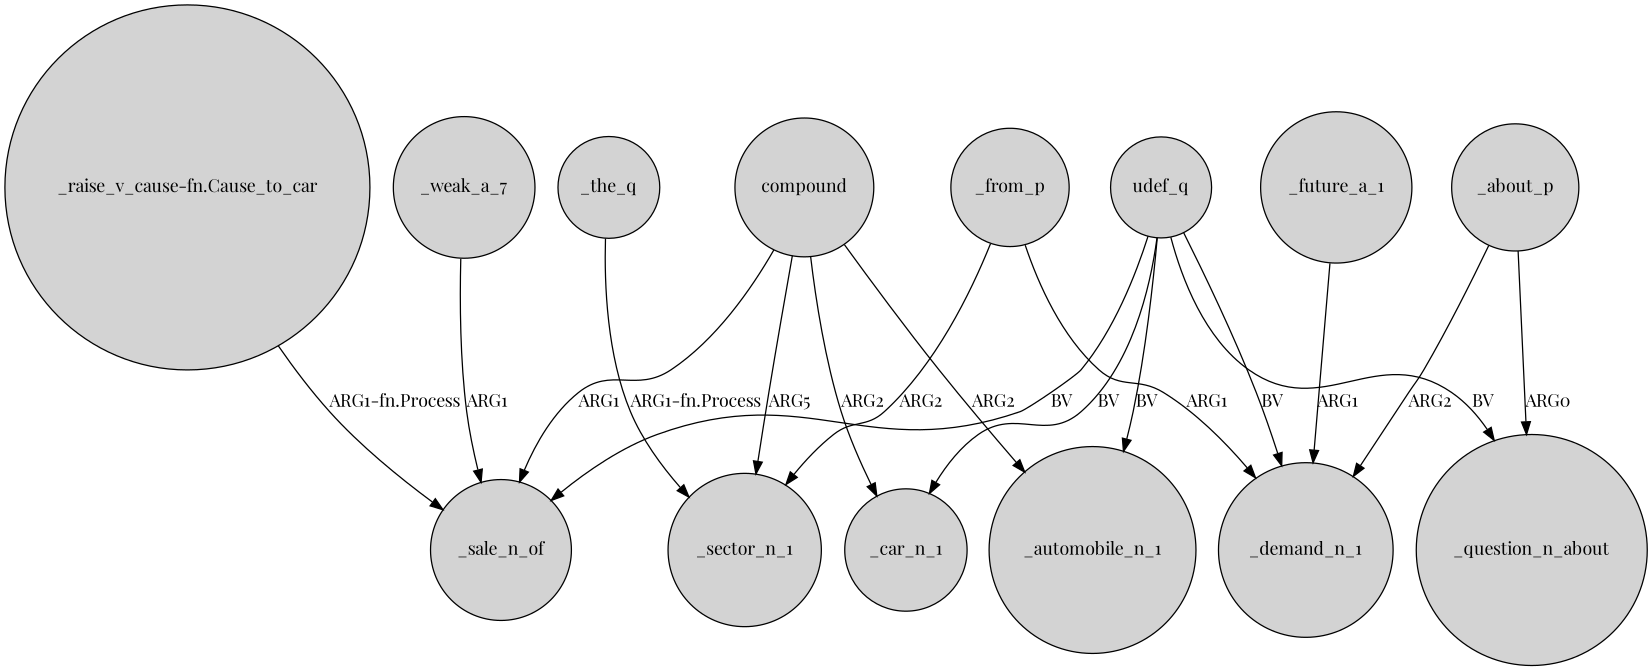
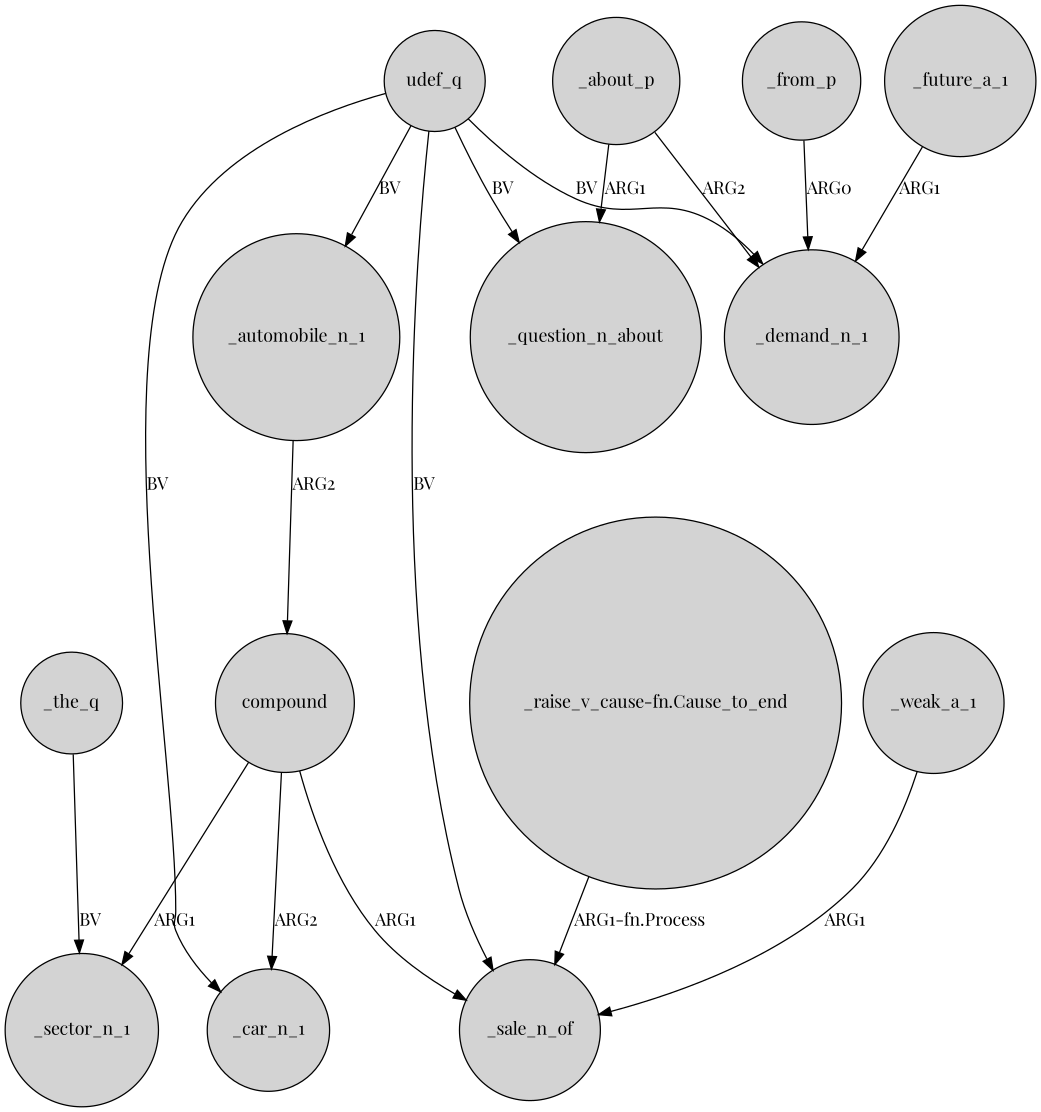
node "_raise_v_cause-fn.Cause_to_car": label "_raise_v_cause-fn.Cause_to_car" -> "_raise_v_cause-fn.Cause_to_end"
node "_weak_a_7": label "_weak_a_7" -> "_weak_a_1"
edge "compound" -> "_automobile_n_1": reversed
edge "_from_p" -> "_sector_n_1": removed, label "ARG2"
edge "_the_q" -> "_sector_n_1": label "ARG1-fn.Process" -> "BV"
edge "compound" -> "_sector_n_1": label "ARG5" -> "ARG1"
edge "_from_p" -> "_demand_n_1": label "ARG1" -> "ARG0"
edge "_about_p" -> "_question_n_about": label "ARG0" -> "ARG1"
